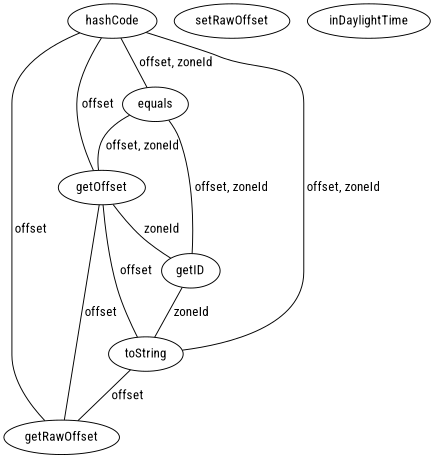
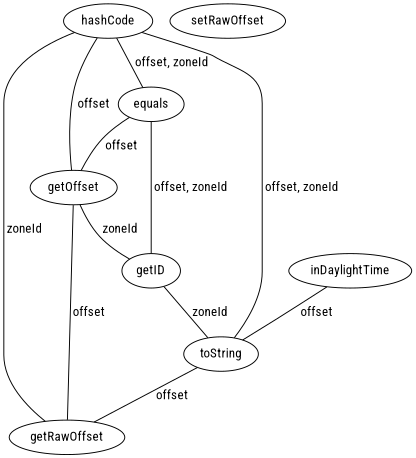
edge "equals" -- "getOffset": label " offset, zoneId" -> " offset"
edge "hashCode" -- "getRawOffset": label " offset" -> " zoneId"
edge "getOffset" -- "toString": now "inDaylightTime" -- "toString"
